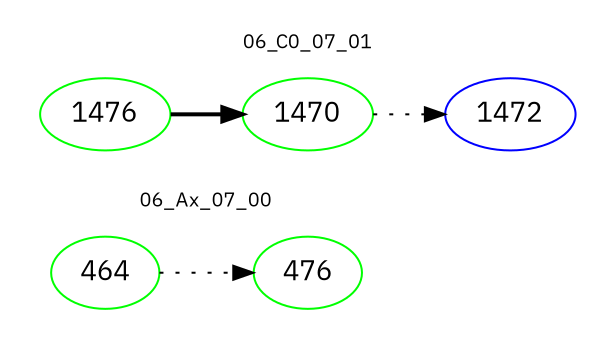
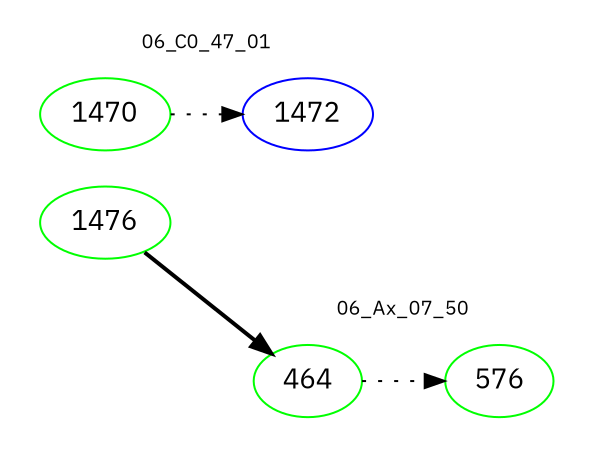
cluster "06_C0_07_01": label "06_C0_07_01" -> "06_C0_47_01"
edge "1476" -> "1470": now "1476" -> "464"
cluster "06_Ax_07_00": label "06_Ax_07_00" -> "06_Ax_07_50"
node "476": label "476" -> "576"
